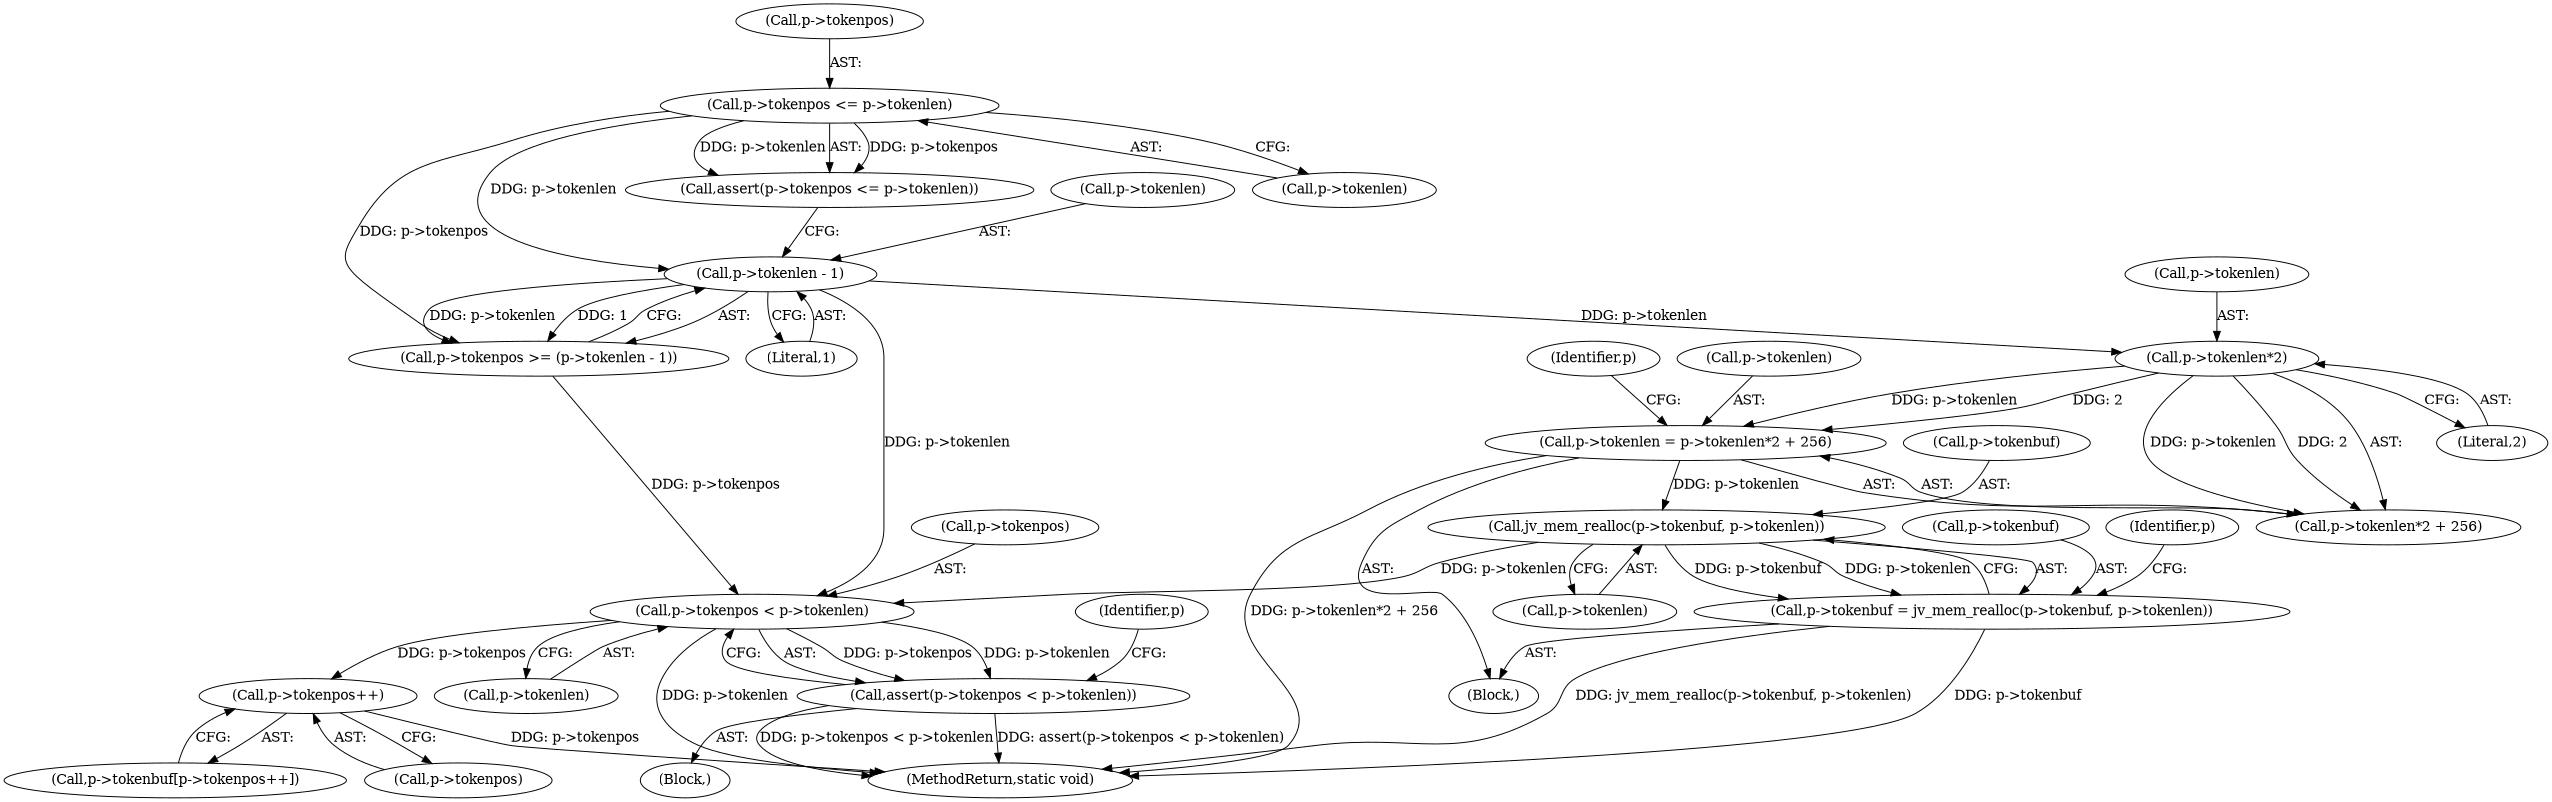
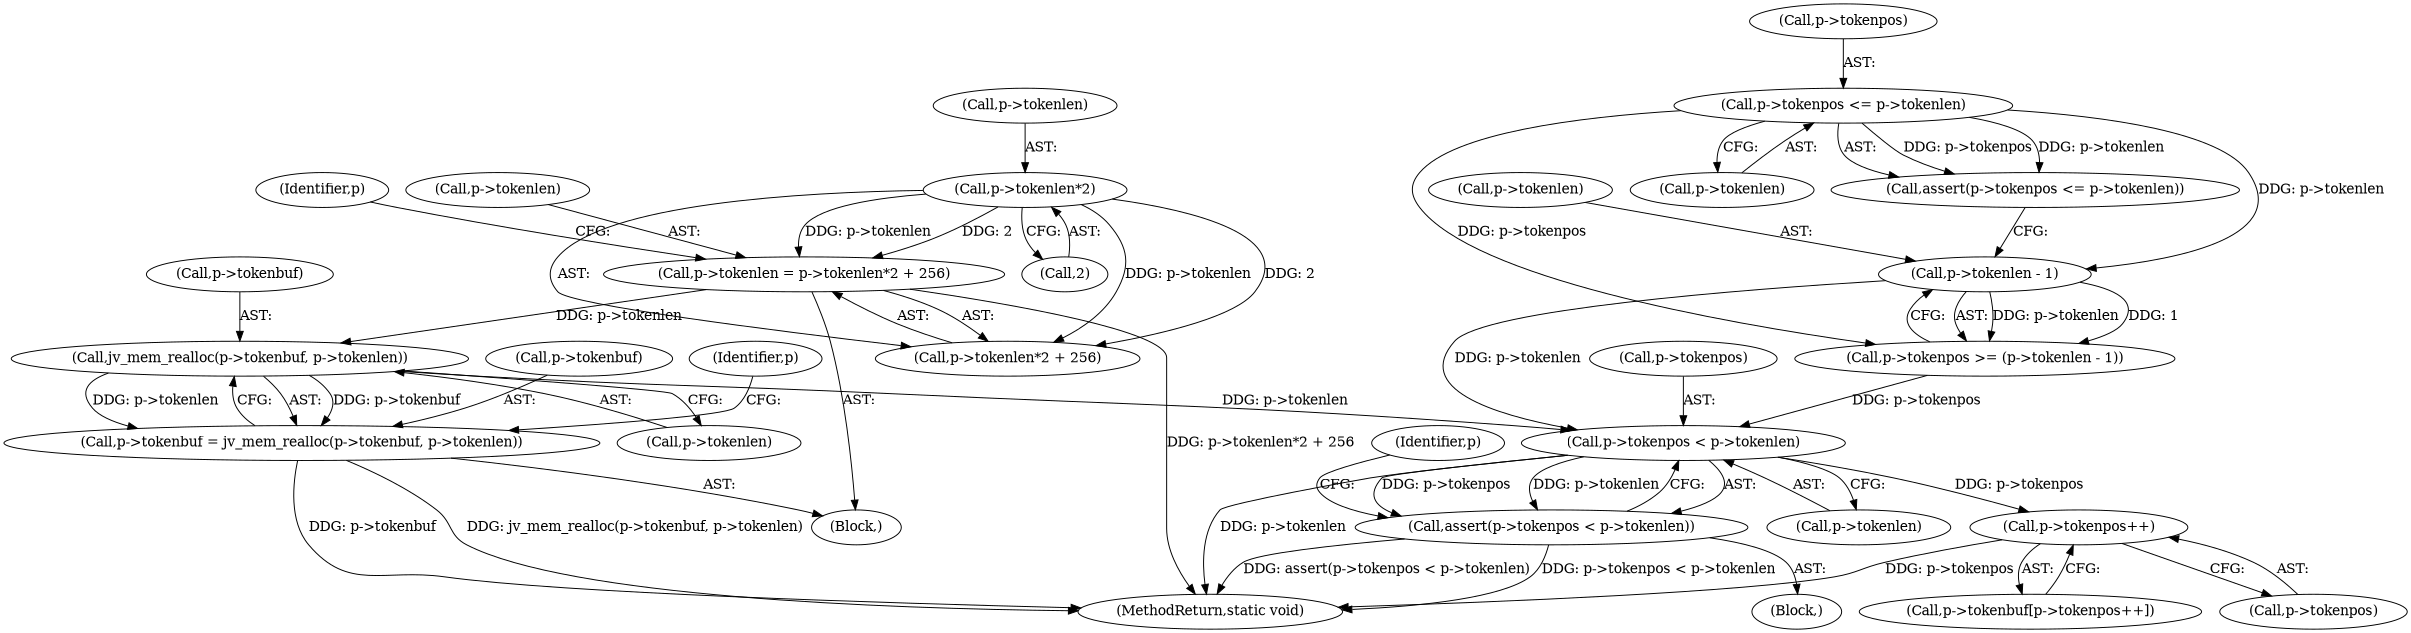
edge "(Call,p->tokenlen - 1)" -> "(Call,p->tokenlen*2)": removed, label "DDG: p->tokenlen"
node "(Literal,1)": removed
node "(Literal,2)": label "(Literal,2)" -> "(Call,2)"
